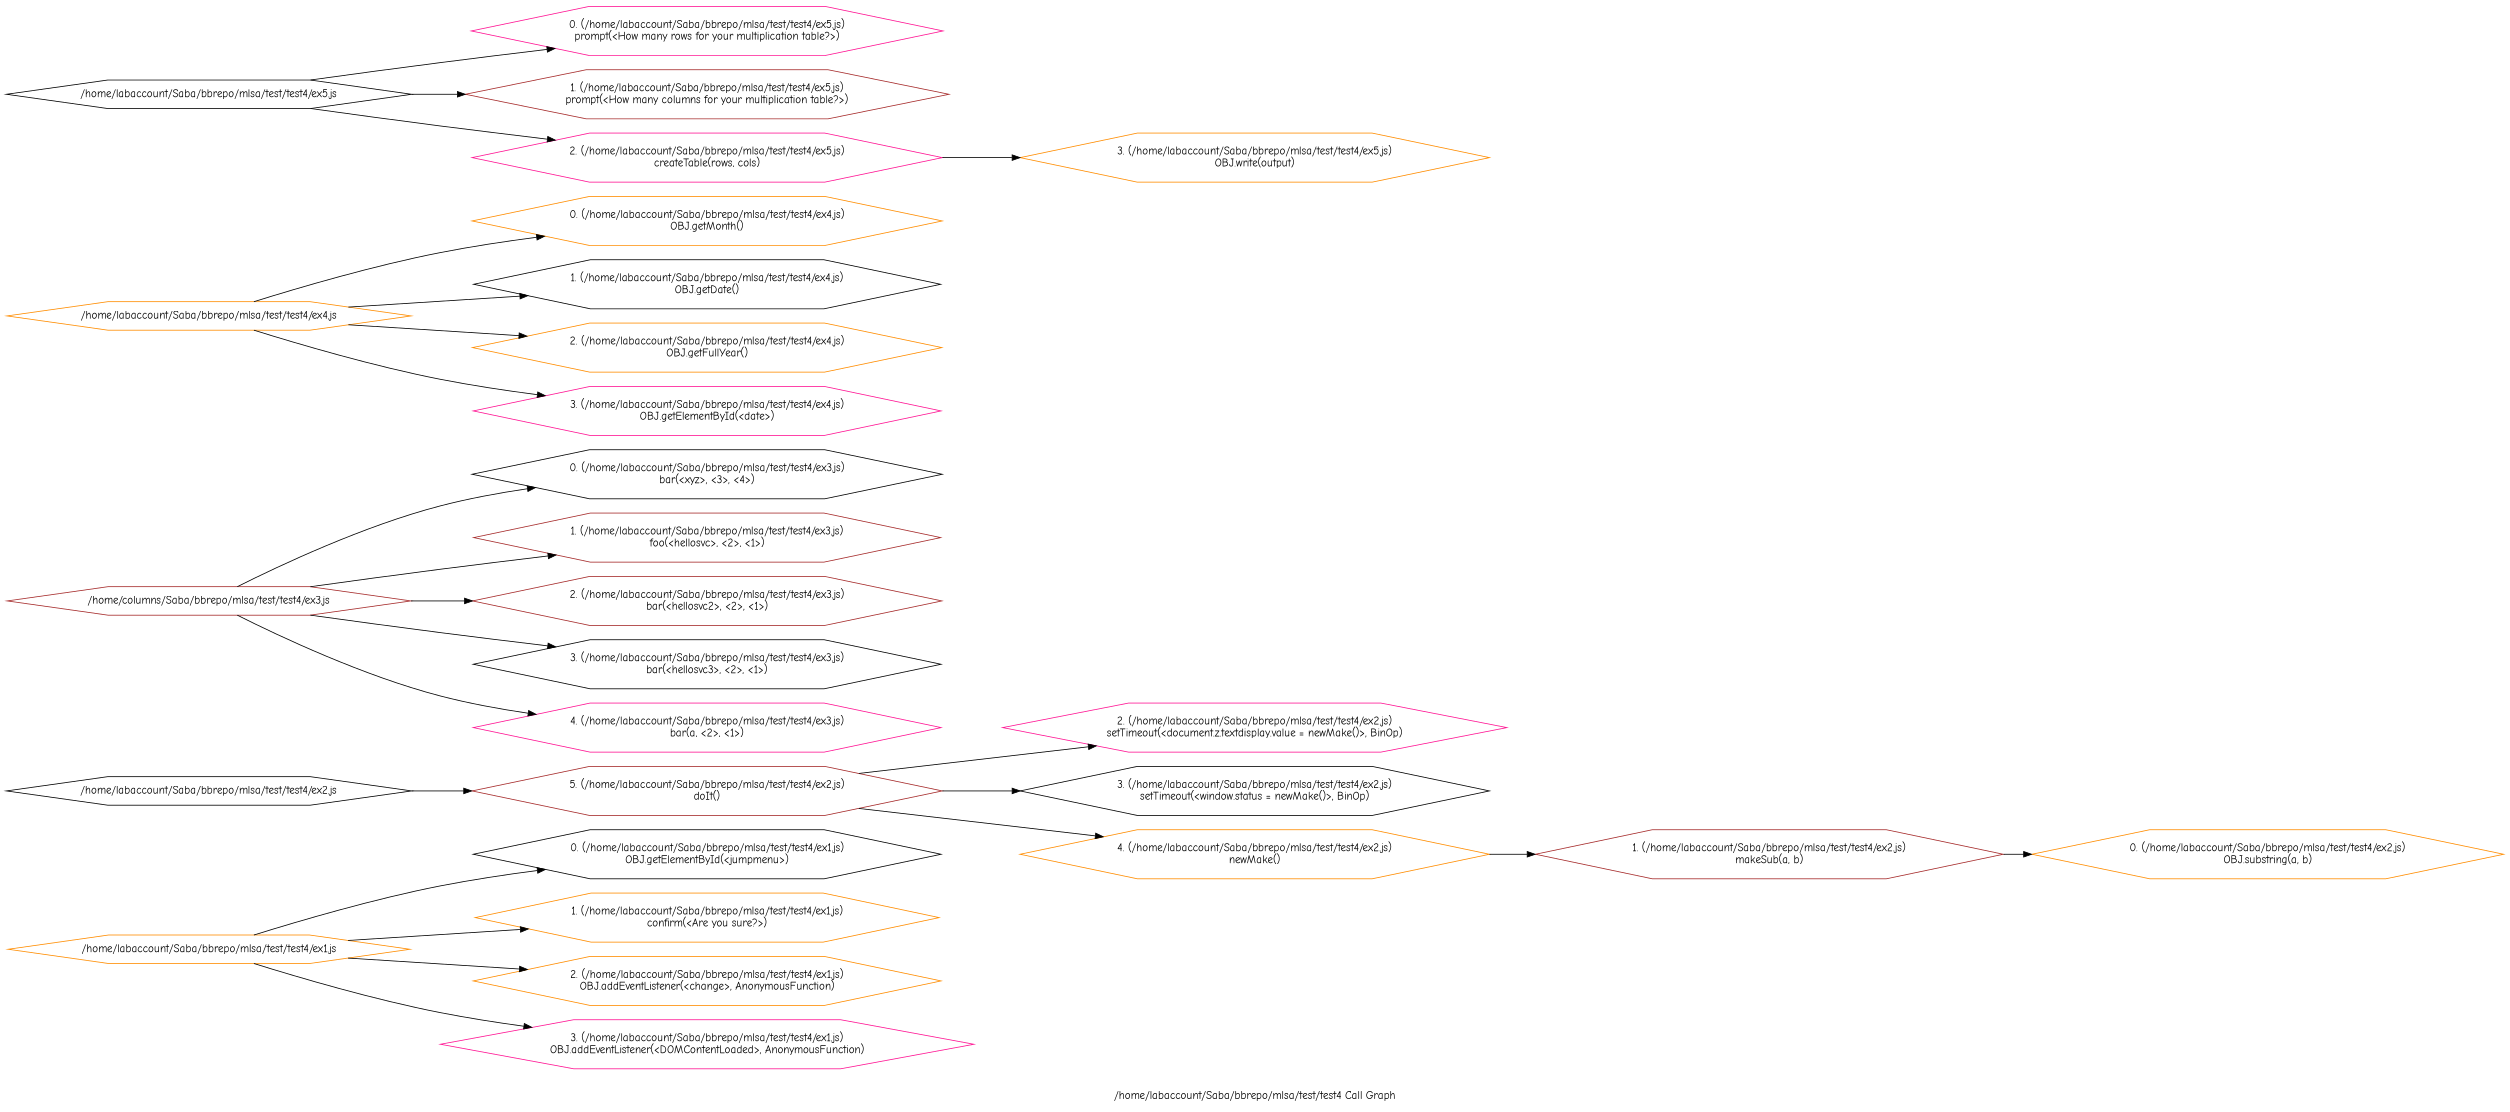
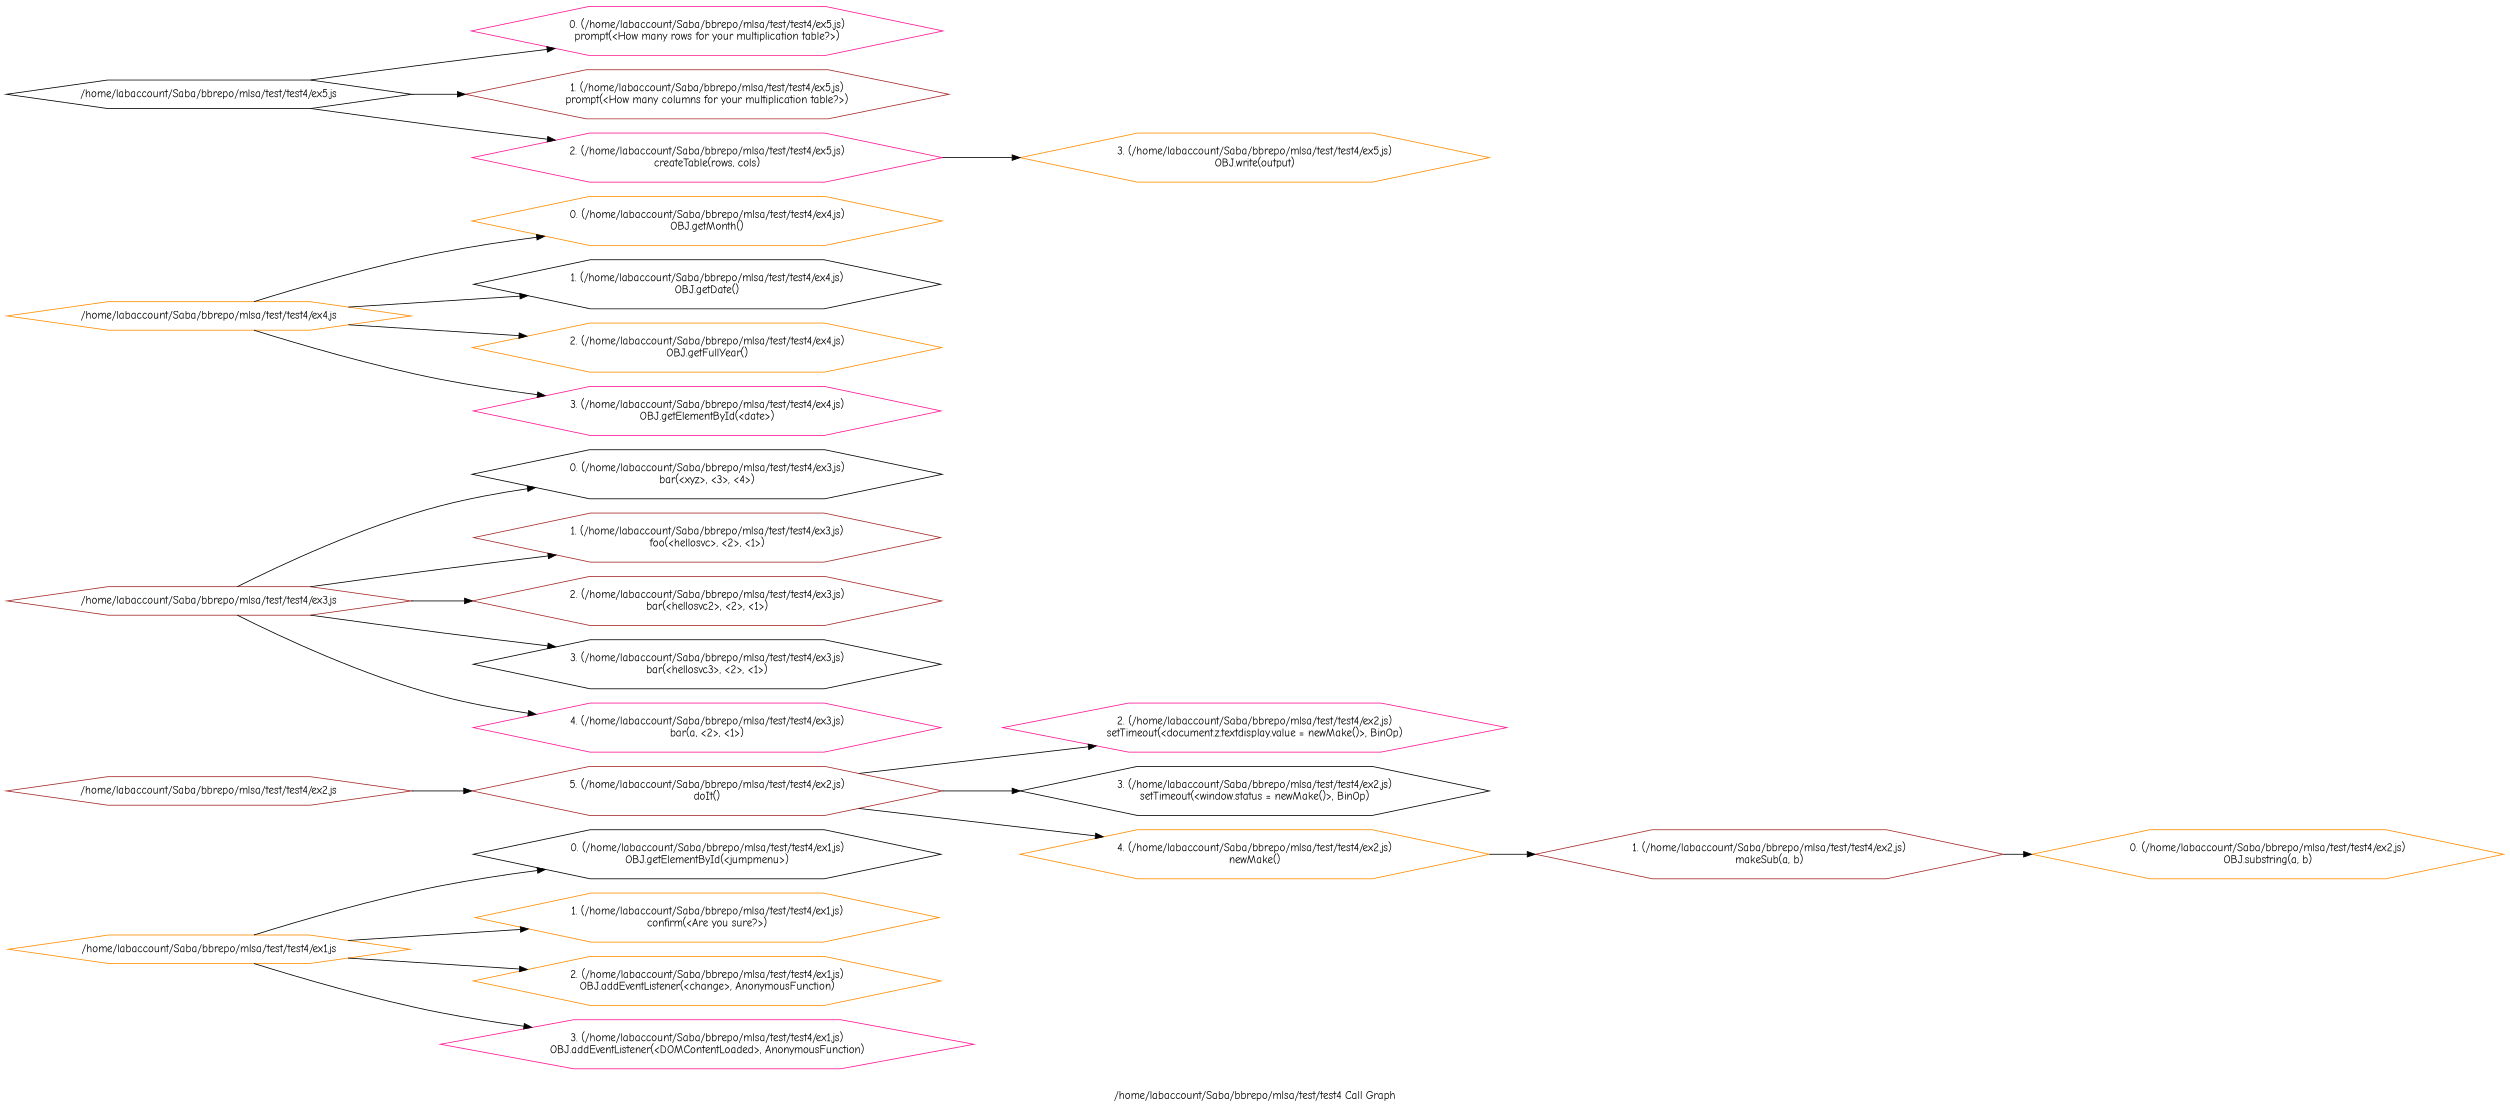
node "/home/columns/Saba/bbrepo/mlsa/test/test4/ex3.js": label "/home/columns/Saba/bbrepo/mlsa/test/test4/ex3.js" -> "/home/labaccount/Saba/bbrepo/mlsa/test/test4/ex3.js"
node "/home/labaccount/Saba/bbrepo/mlsa/test/test4/ex2.js": color black -> brown
